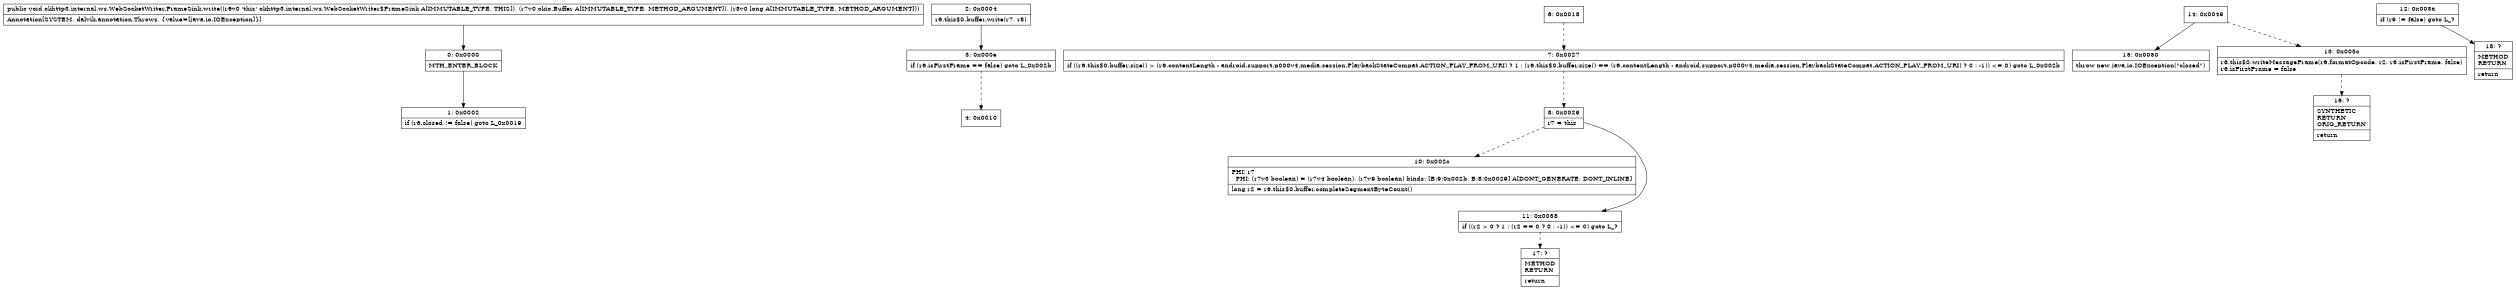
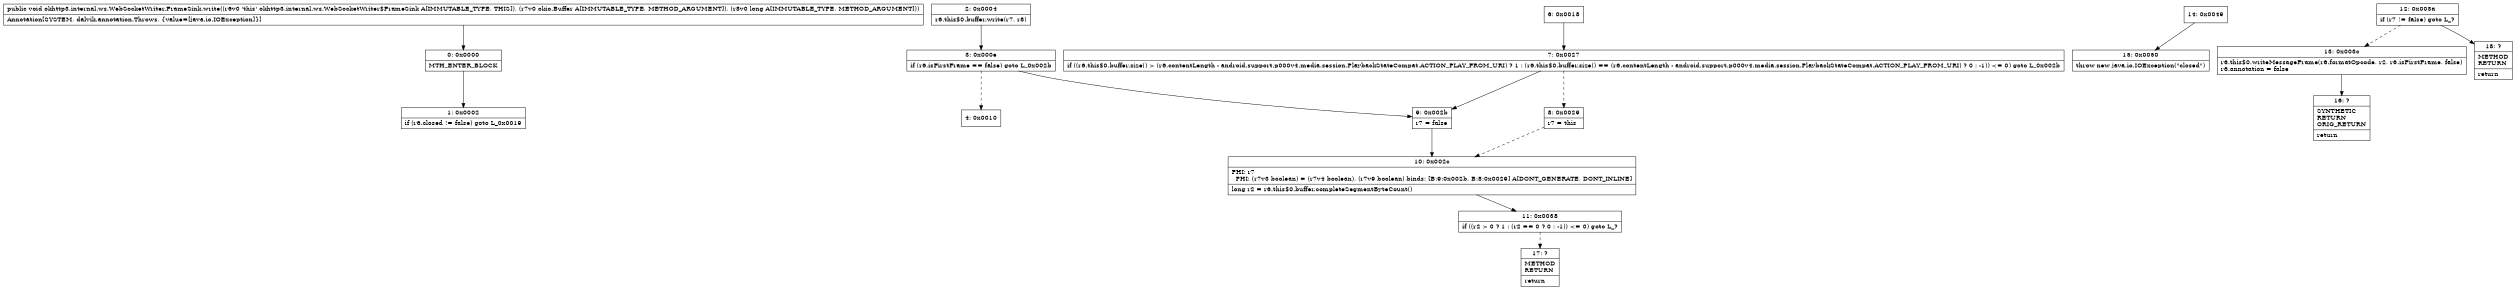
node "12: 0x003a": text "if (r9 != false) goto L_?" -> "if (r7 != false) goto L_?"
edge "6: 0x0018" -> "7: 0x0027": style dashed -> solid
edge "14: 0x0049" -> "13: 0x003c": now "12: 0x003a" -> "13: 0x003c"
node "13: 0x003c": text "r6.isFirstFrame = false" -> "r6.annotation = false"
edge "13: 0x003c" -> "16: ?": style dashed -> solid
node "9: 0x002b": added
edge "8: 0x0029" -> "11: 0x0038": now "10: 0x002c" -> "11: 0x0038"
